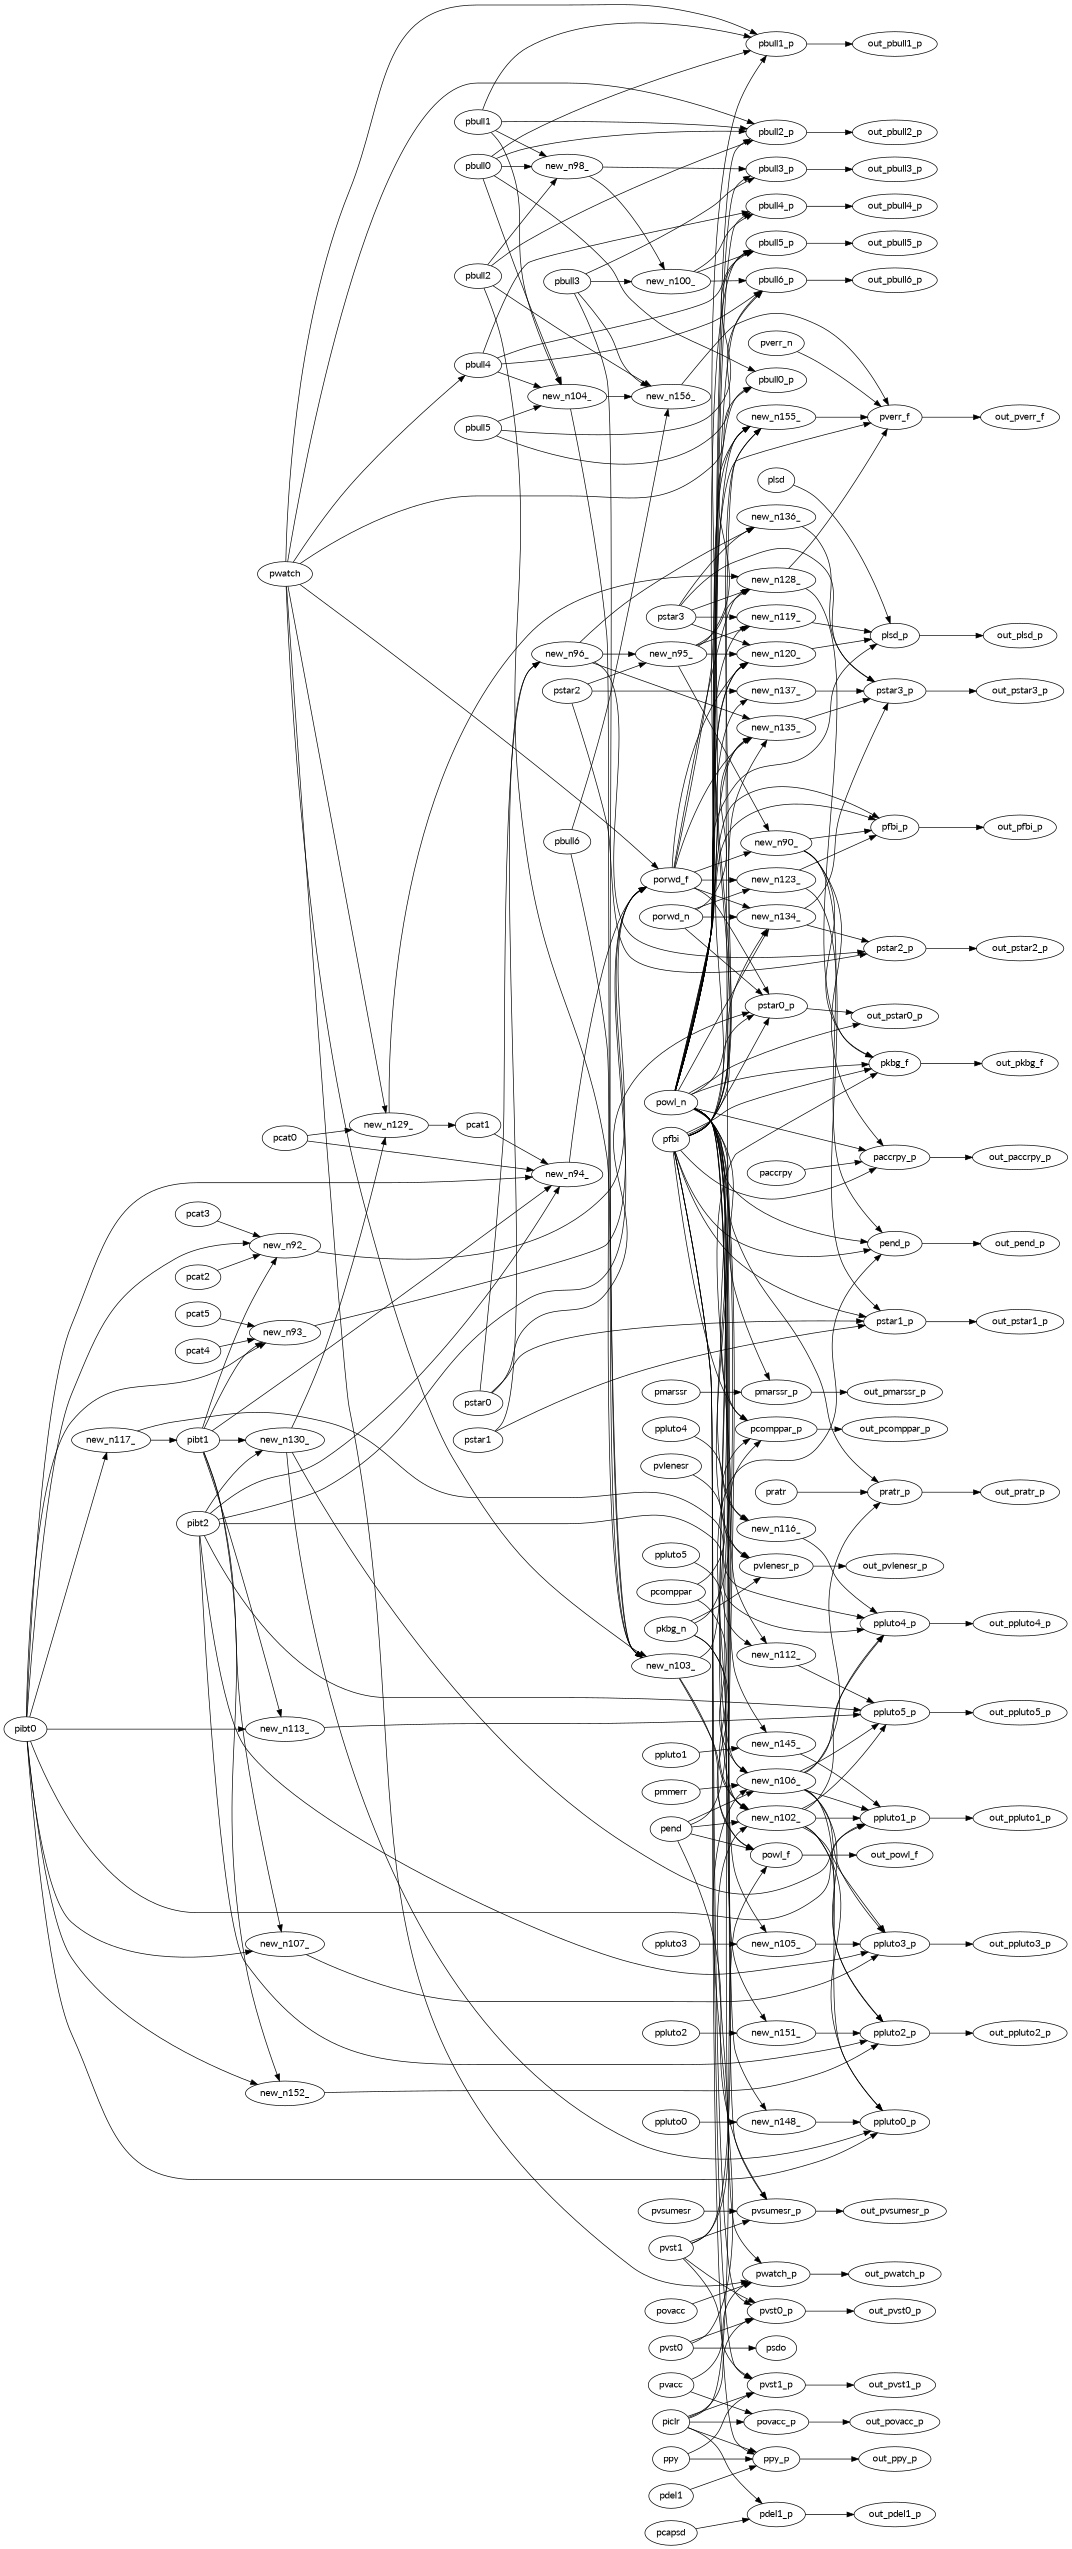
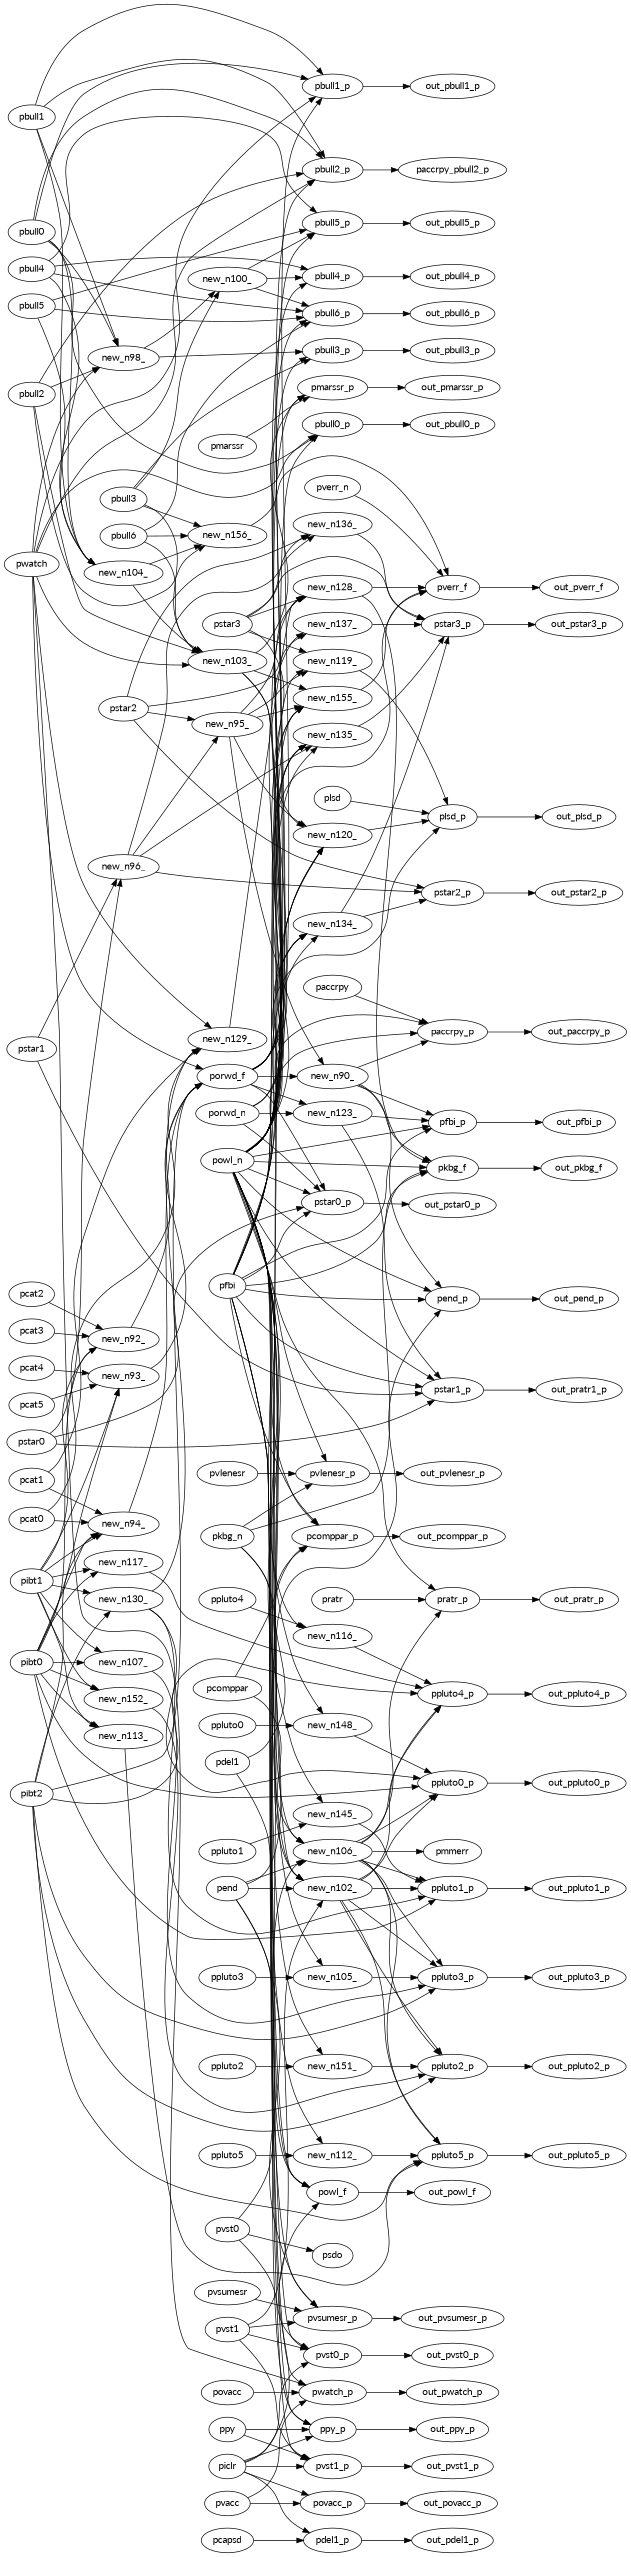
node "out_pbull2_p": label "out_pbull2_p" -> "paccrpy_pbull2_p"
edge "pbull6" -> "pbull6_p": added
node "out_pbull0_p": added
edge "pwatch" -> "pbull4": now "pwatch" -> "new_n98_"
edge "new_n103_" -> "pmarssr_p": added
edge "pstar2" -> "new_n136_": added
edge "powl_n" -> "out_pstar0_p": now "powl_n" -> "pstar1_p"
edge "new_n129_" -> "pcat1": reversed
node "out_pstar1_p": label "out_pstar1_p" -> "out_pratr1_p"
edge "new_n117_" -> "pibt1": reversed
node "out_ppluto0_p": added
edge "pmmerr" -> "new_n106_": reversed
edge "pvst1" -> "pcomppar_p": now "pdel1" -> "pcomppar_p"
